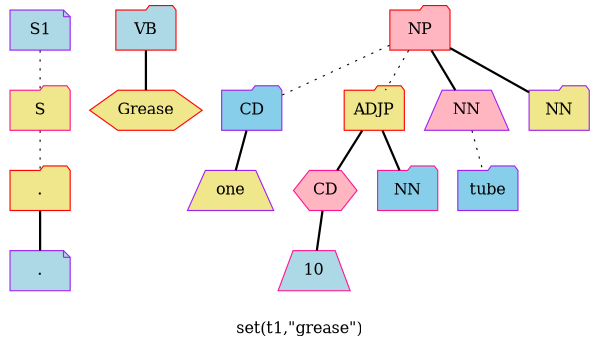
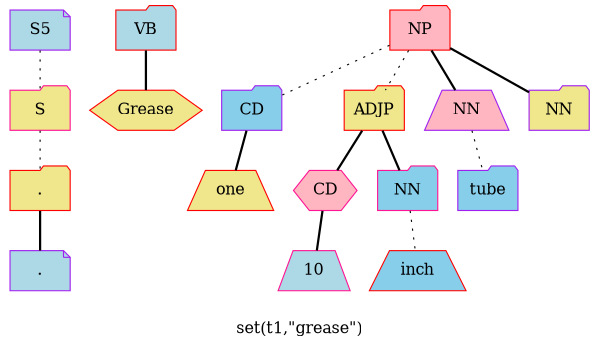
node "S1": label "S1" -> "S5"
node "one": color purple -> red
node "inch": added
